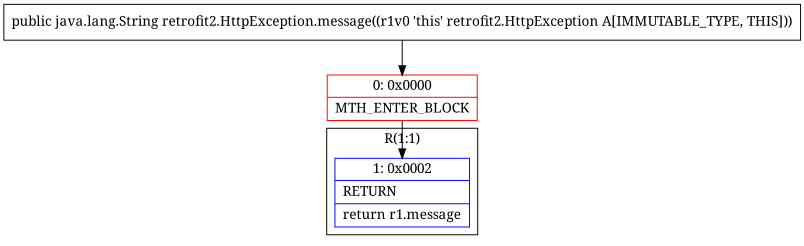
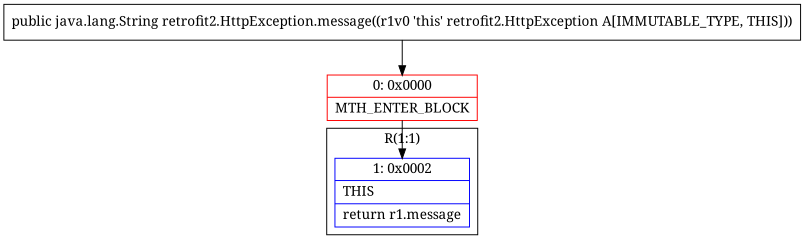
node "1: 0x0002": text "RETURN" -> "THIS"
